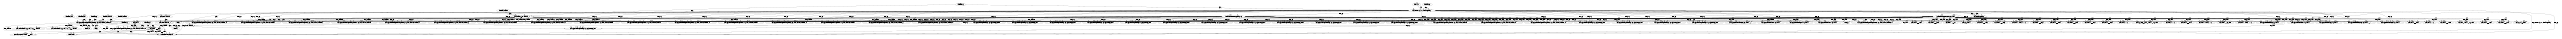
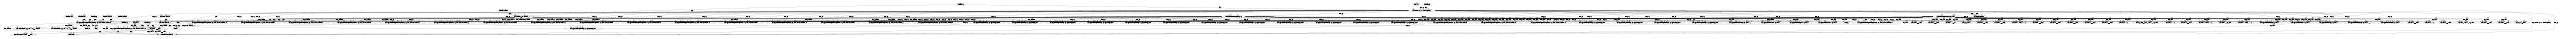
edge "(Literal,'0')" -> "(Call,memset (op, '0', sizeof (RAnalOp)))": label "AST: " -> "DDG: op"
